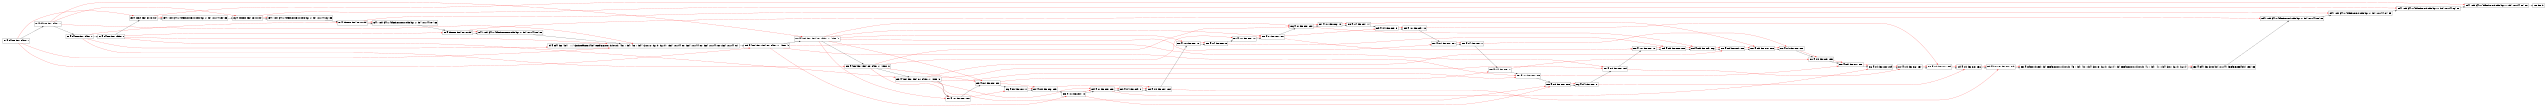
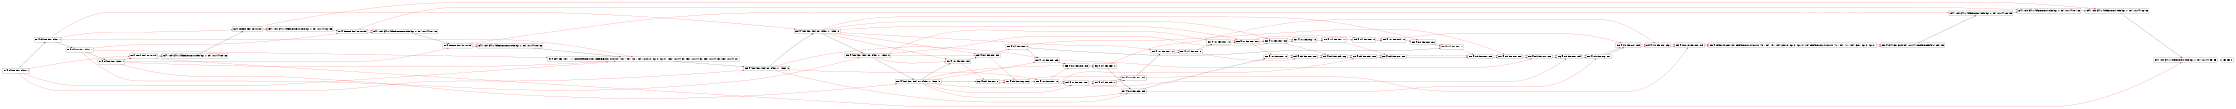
edge "%32 = shl i32 %31, 1" -> "%33 = shl i32 %15, 1": reversed
edge "%15 = and i32 %12, %11" -> "%16 = add i32 %14, 1": now "%13 = load i32, i32* %4, align 4, !tbaa !2" -> "%16 = add i32 %14, 1"
